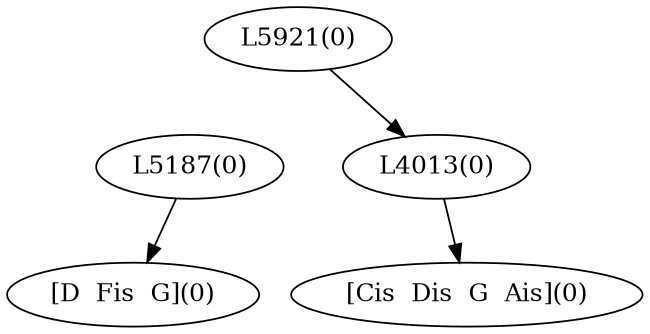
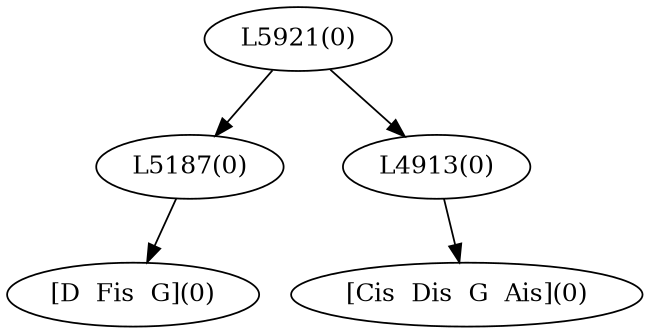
edge "L5921(0)" -> "L5187(0)": added
node "L4013(0)": label "L4013(0)" -> "L4913(0)"
